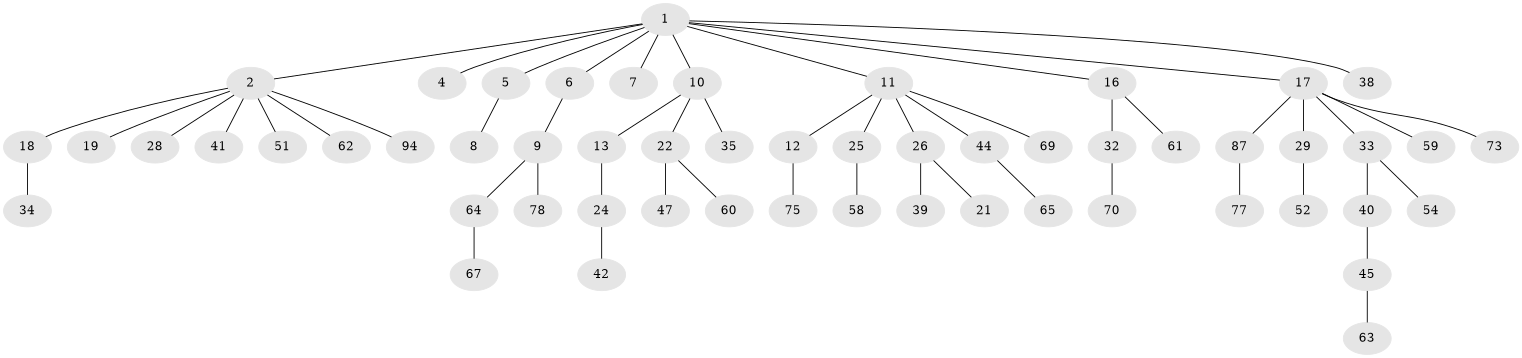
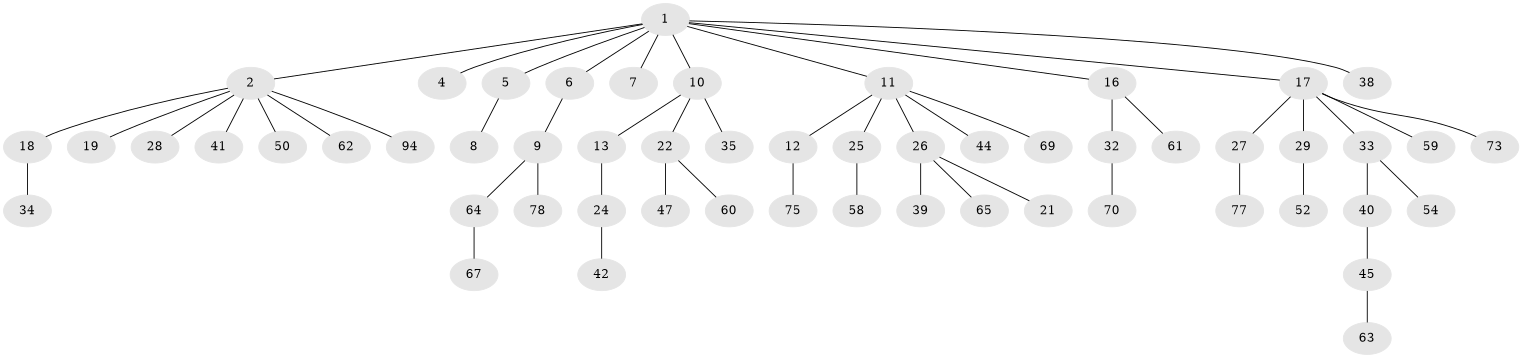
node "51": label "51" -> "50"
node "87": label "87" -> "27"
edge "44" -- "65": now "26" -- "65"
